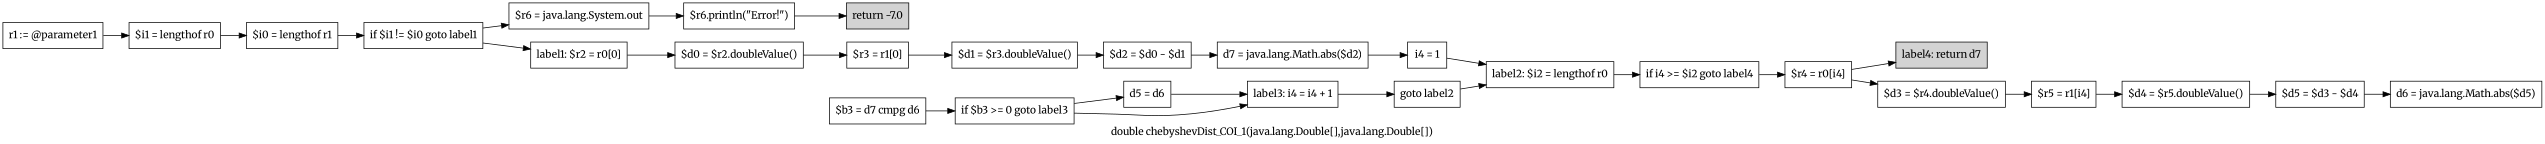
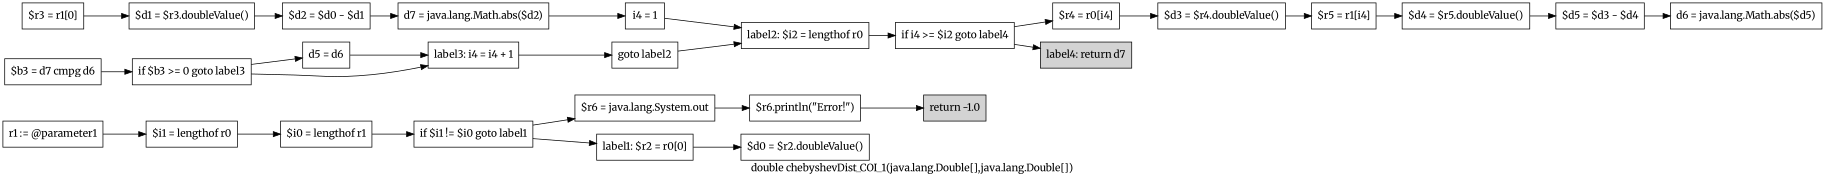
node "return -7.0": label "return -7.0" -> "return -1.0"
edge "$d0 = $r2.doubleValue()" -> "$r3 = r1[0]": removed
edge "$r4 = r0[i4]" -> "label4: return d7": now "if i4 >= $i2 goto label4" -> "label4: return d7"
